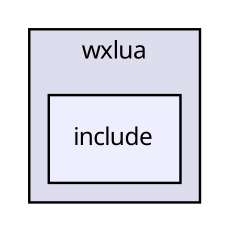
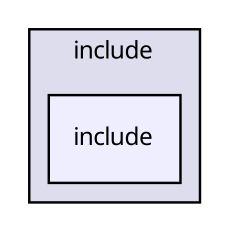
cluster "wxlua": label "wxlua" -> "include"
